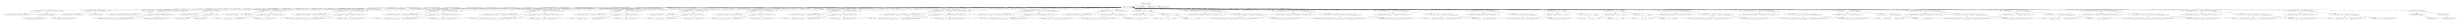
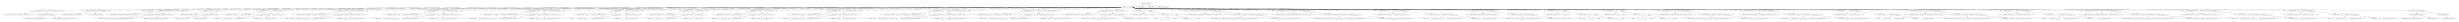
node "(IDENTIFIER,System,System.out.println(msg.toString()))": added
